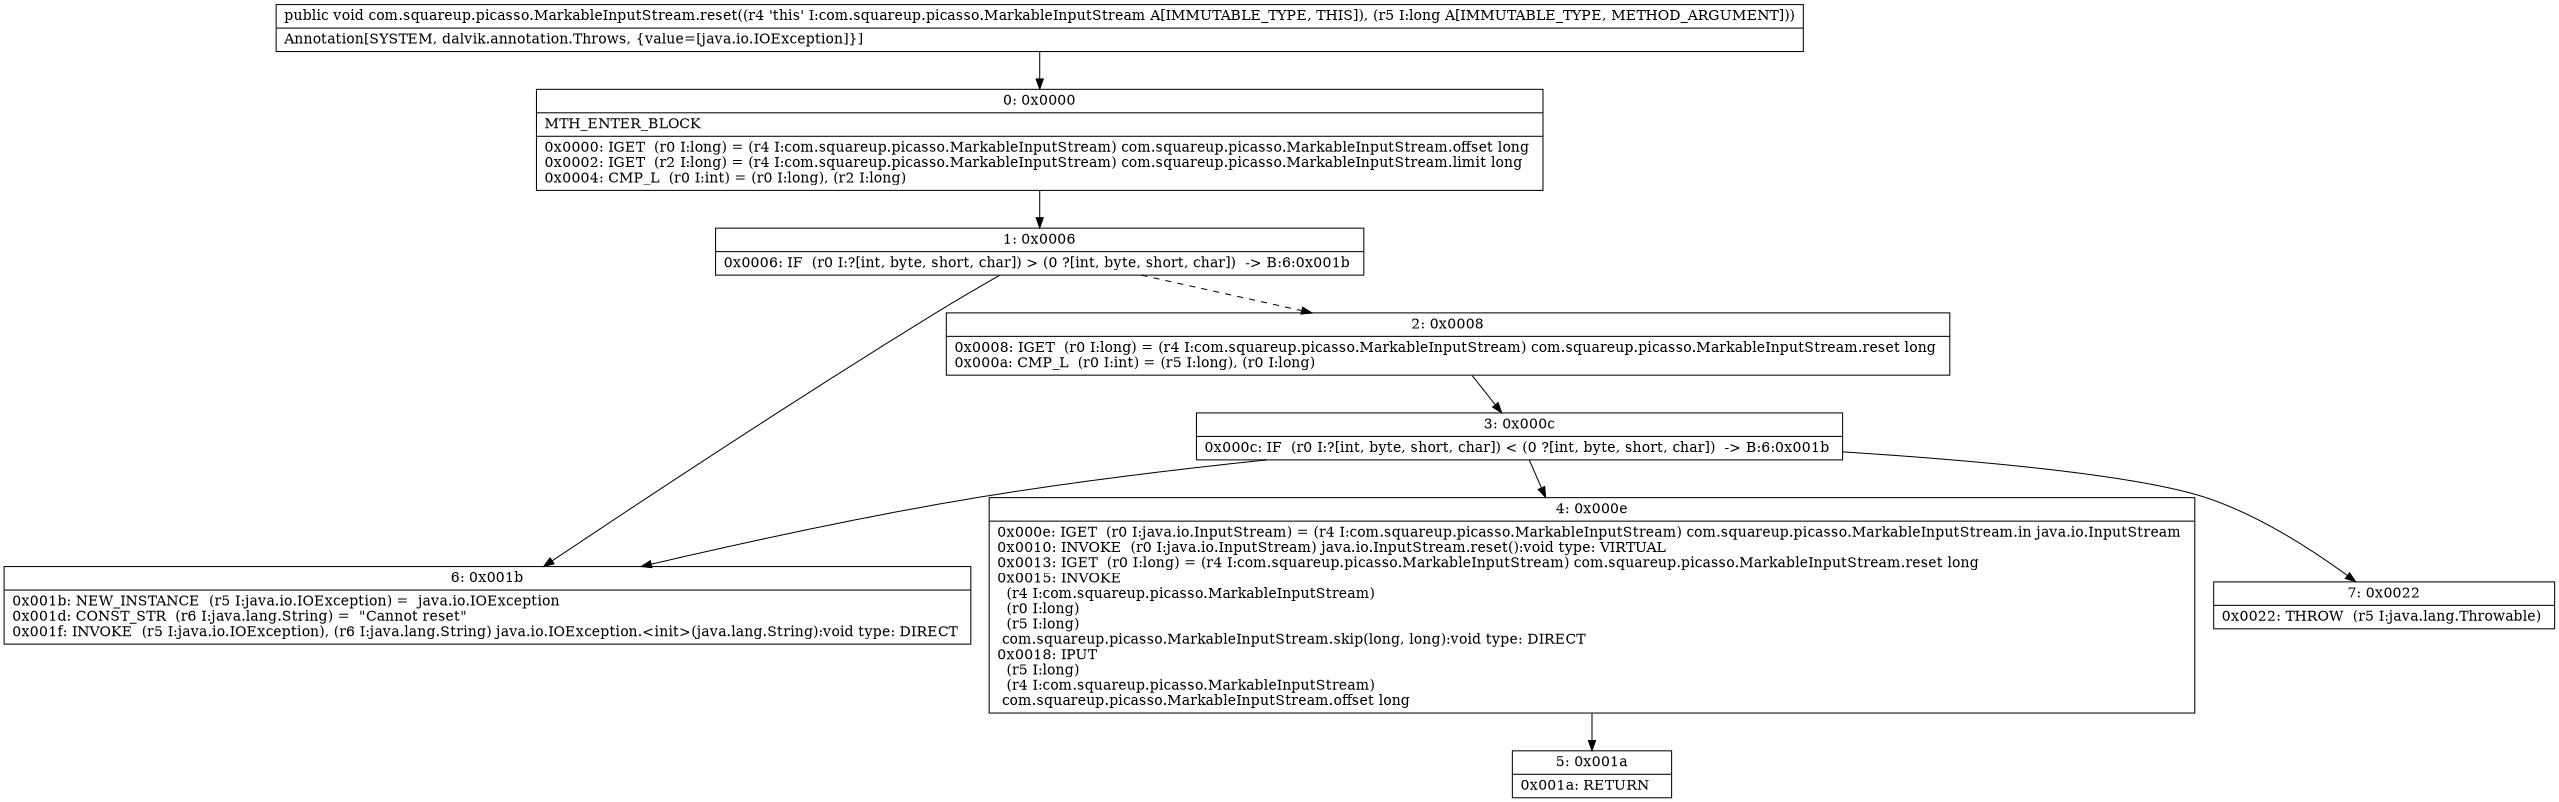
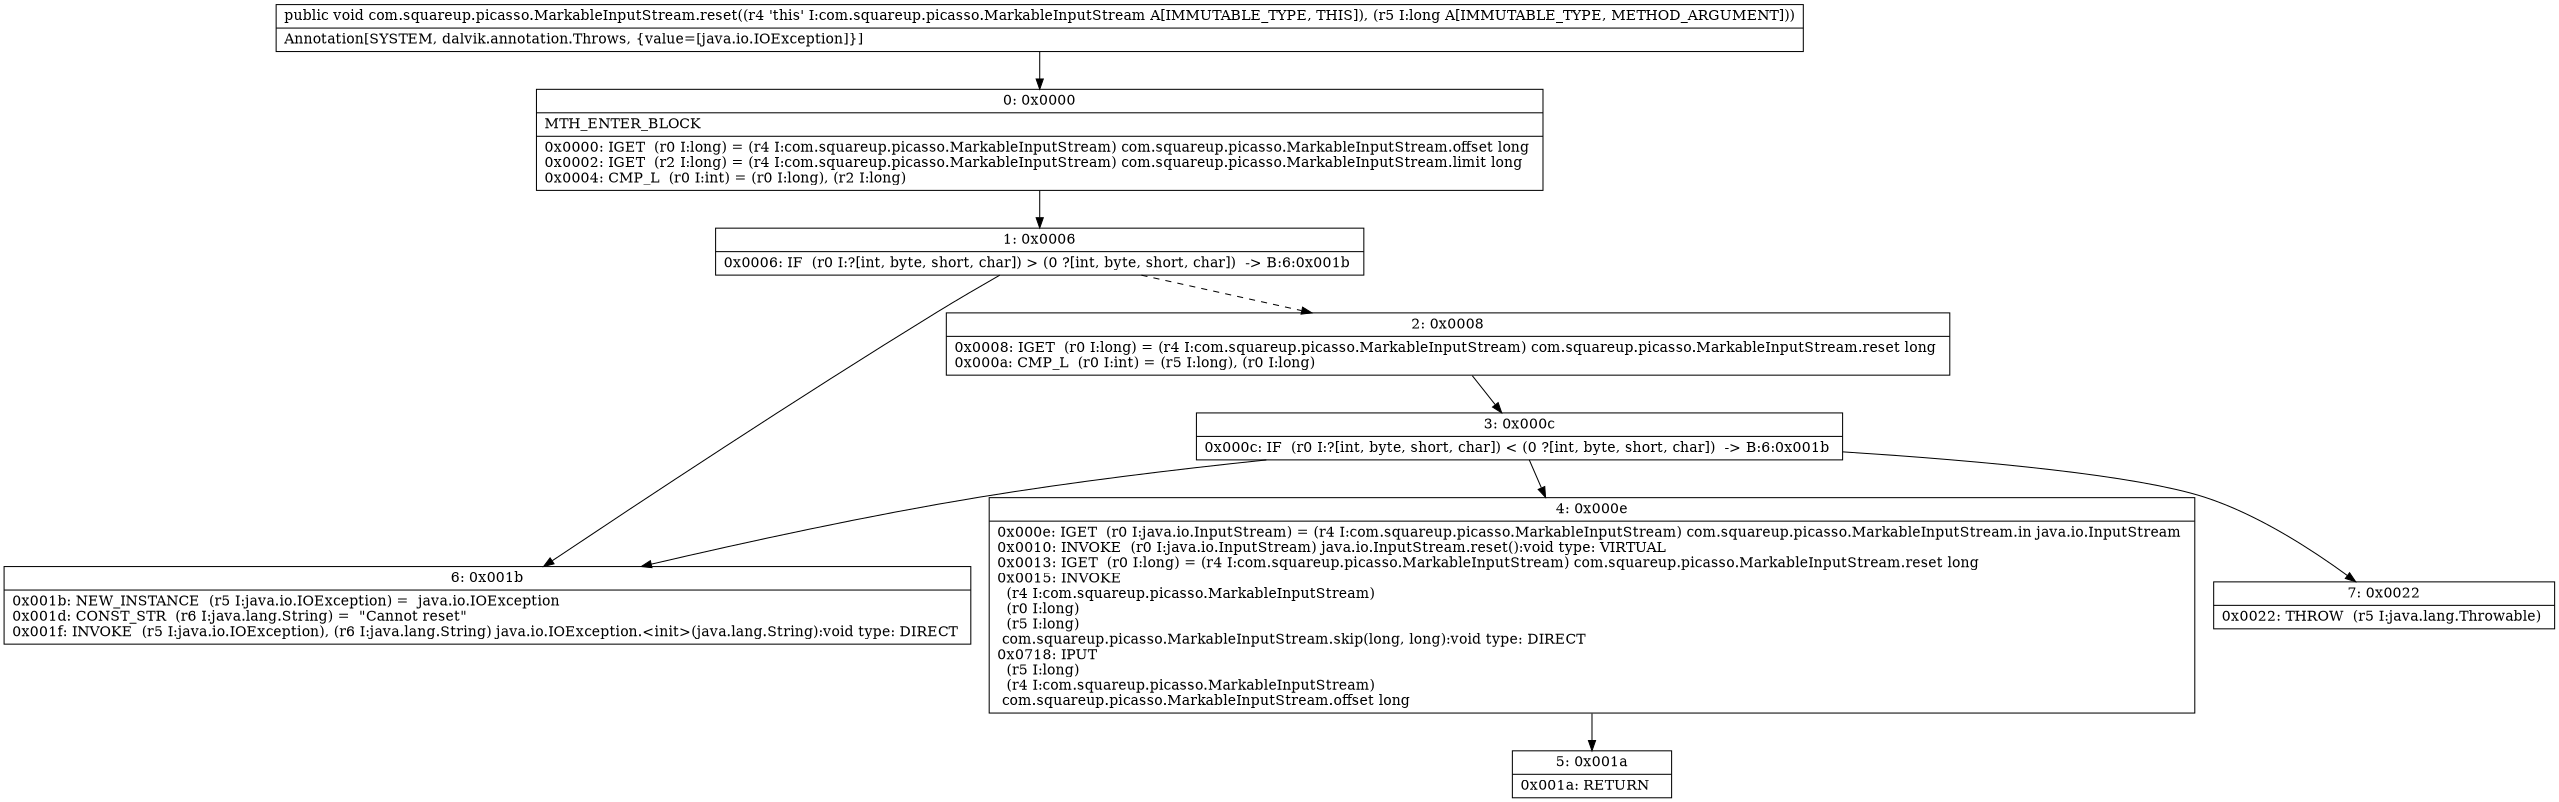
node "4: 0x000e": text "0x0018: IPUT" -> "0x0718: IPUT"
